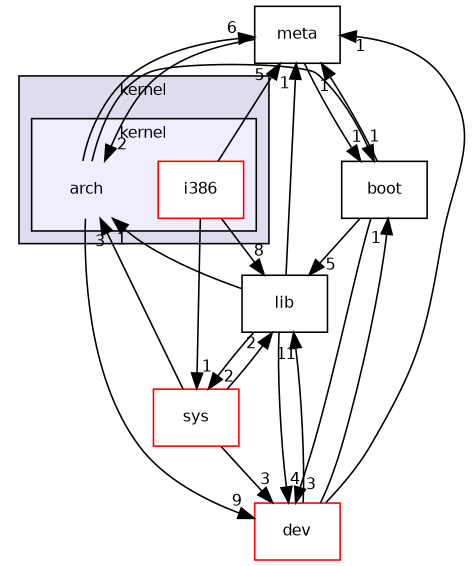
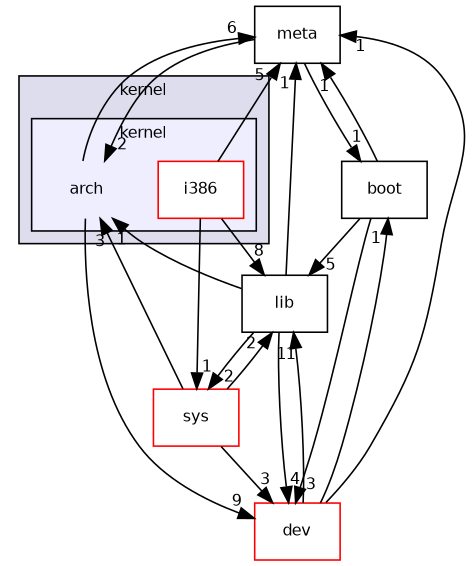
edge "arch" -> "boot": removed
